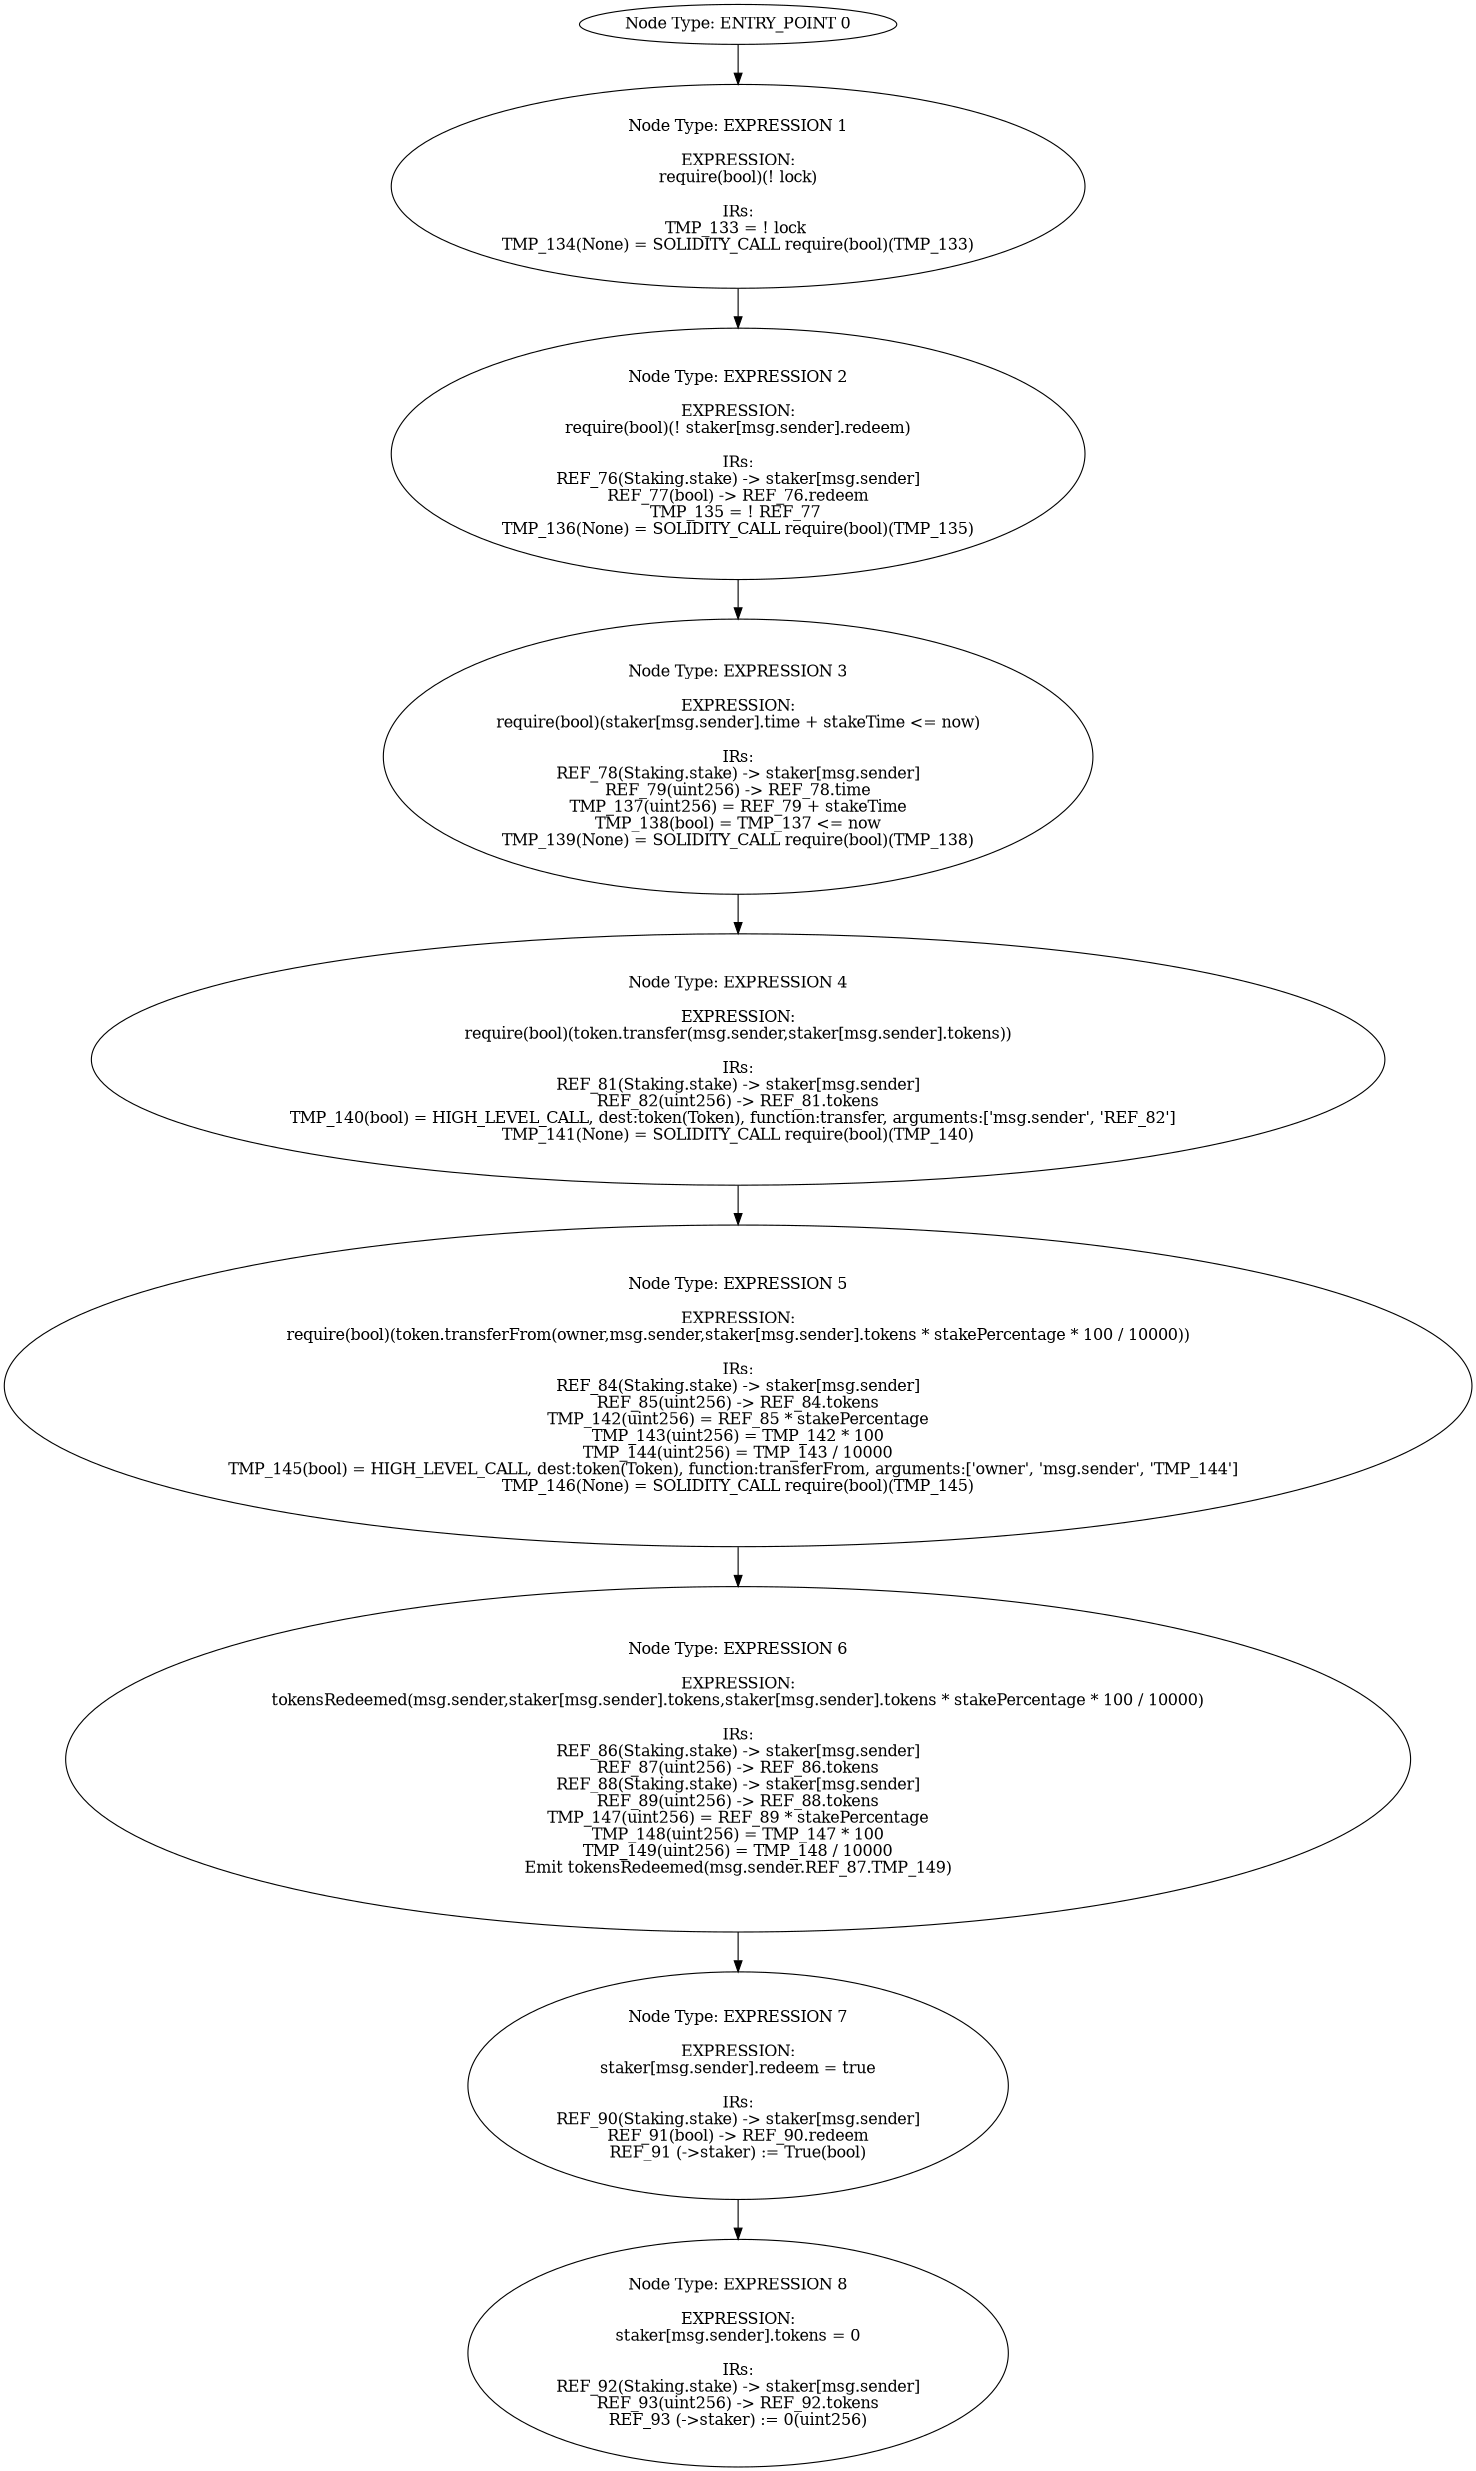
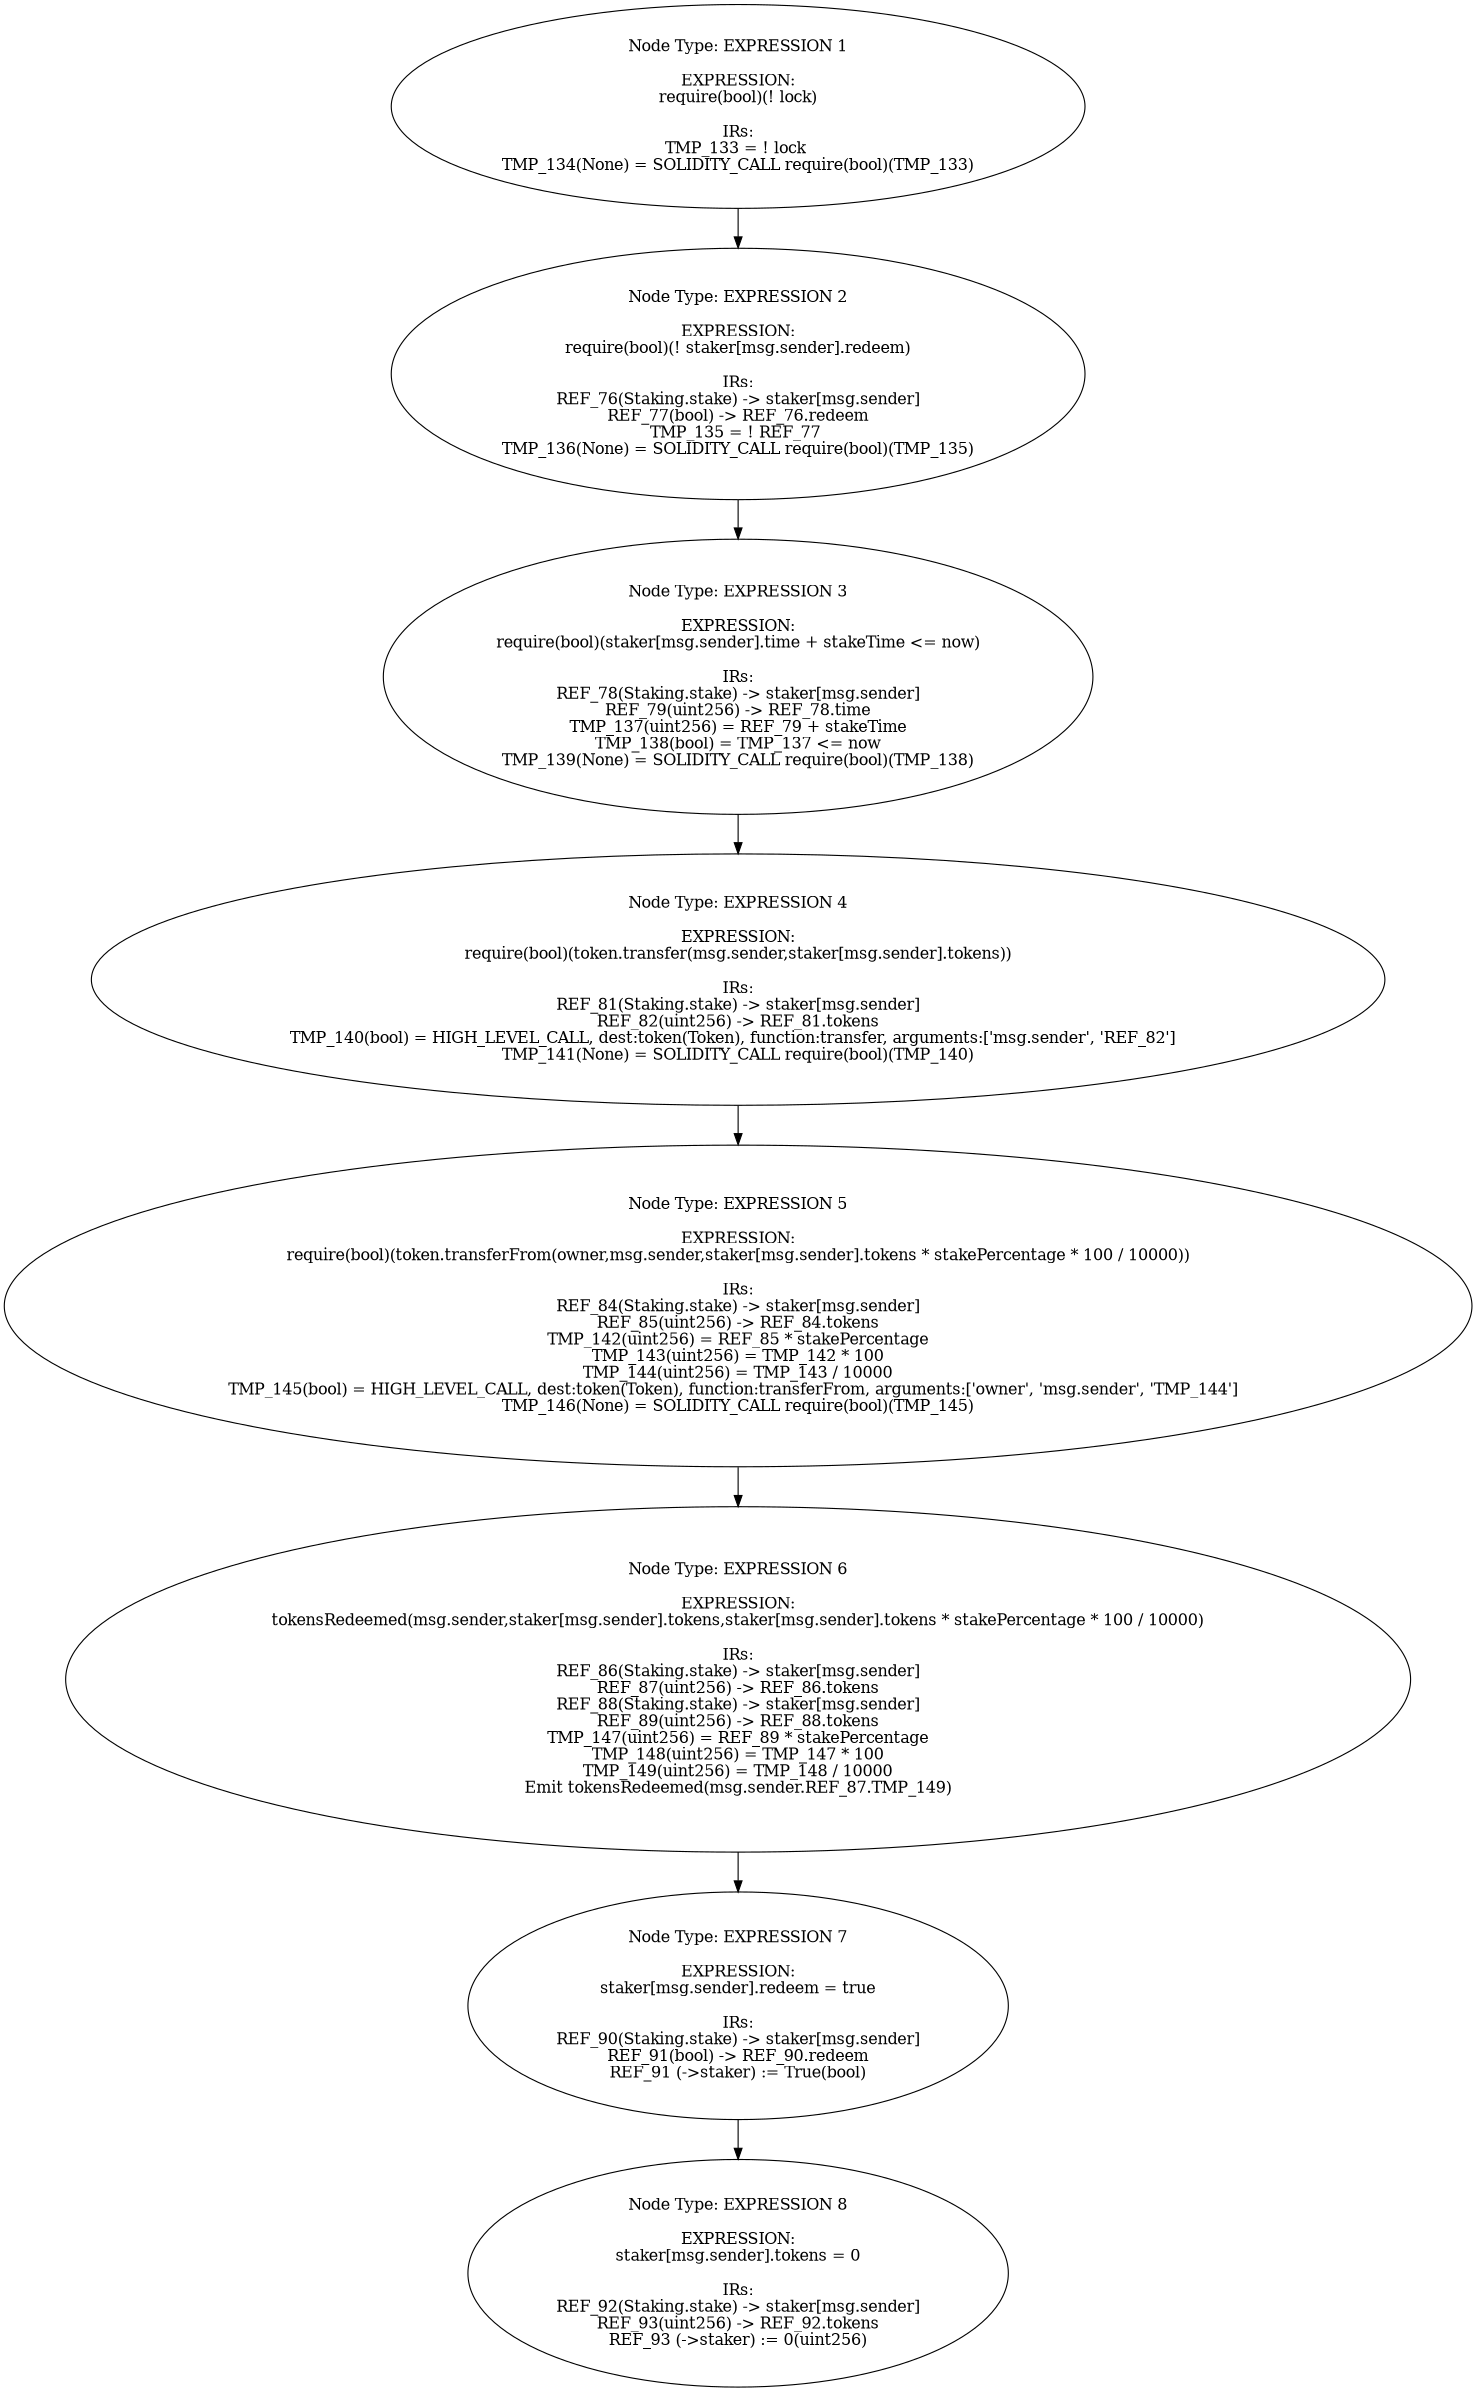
node "Node Type: ENTRY_POINT 0": removed
